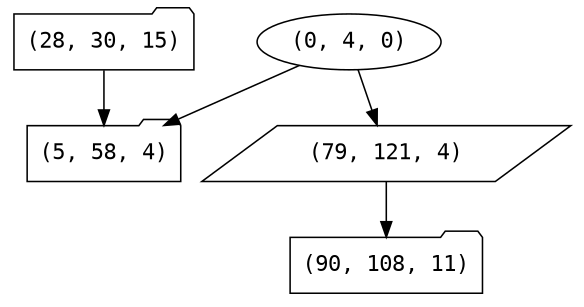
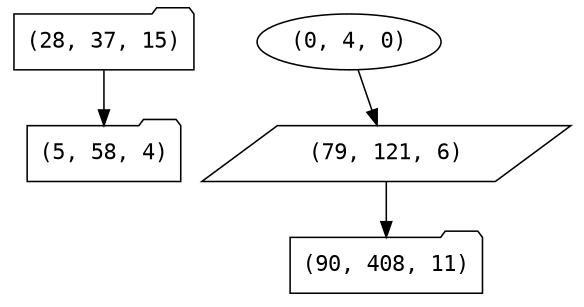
node "(28, 30, 15)": label "(28, 30, 15)" -> "(28, 37, 15)"
edge "(0, 4, 0)" -> "(5, 58, 4)": removed
node "(79, 121, 4)": label "(79, 121, 4)" -> "(79, 121, 6)"
node "(90, 108, 11)": label "(90, 108, 11)" -> "(90, 408, 11)"
